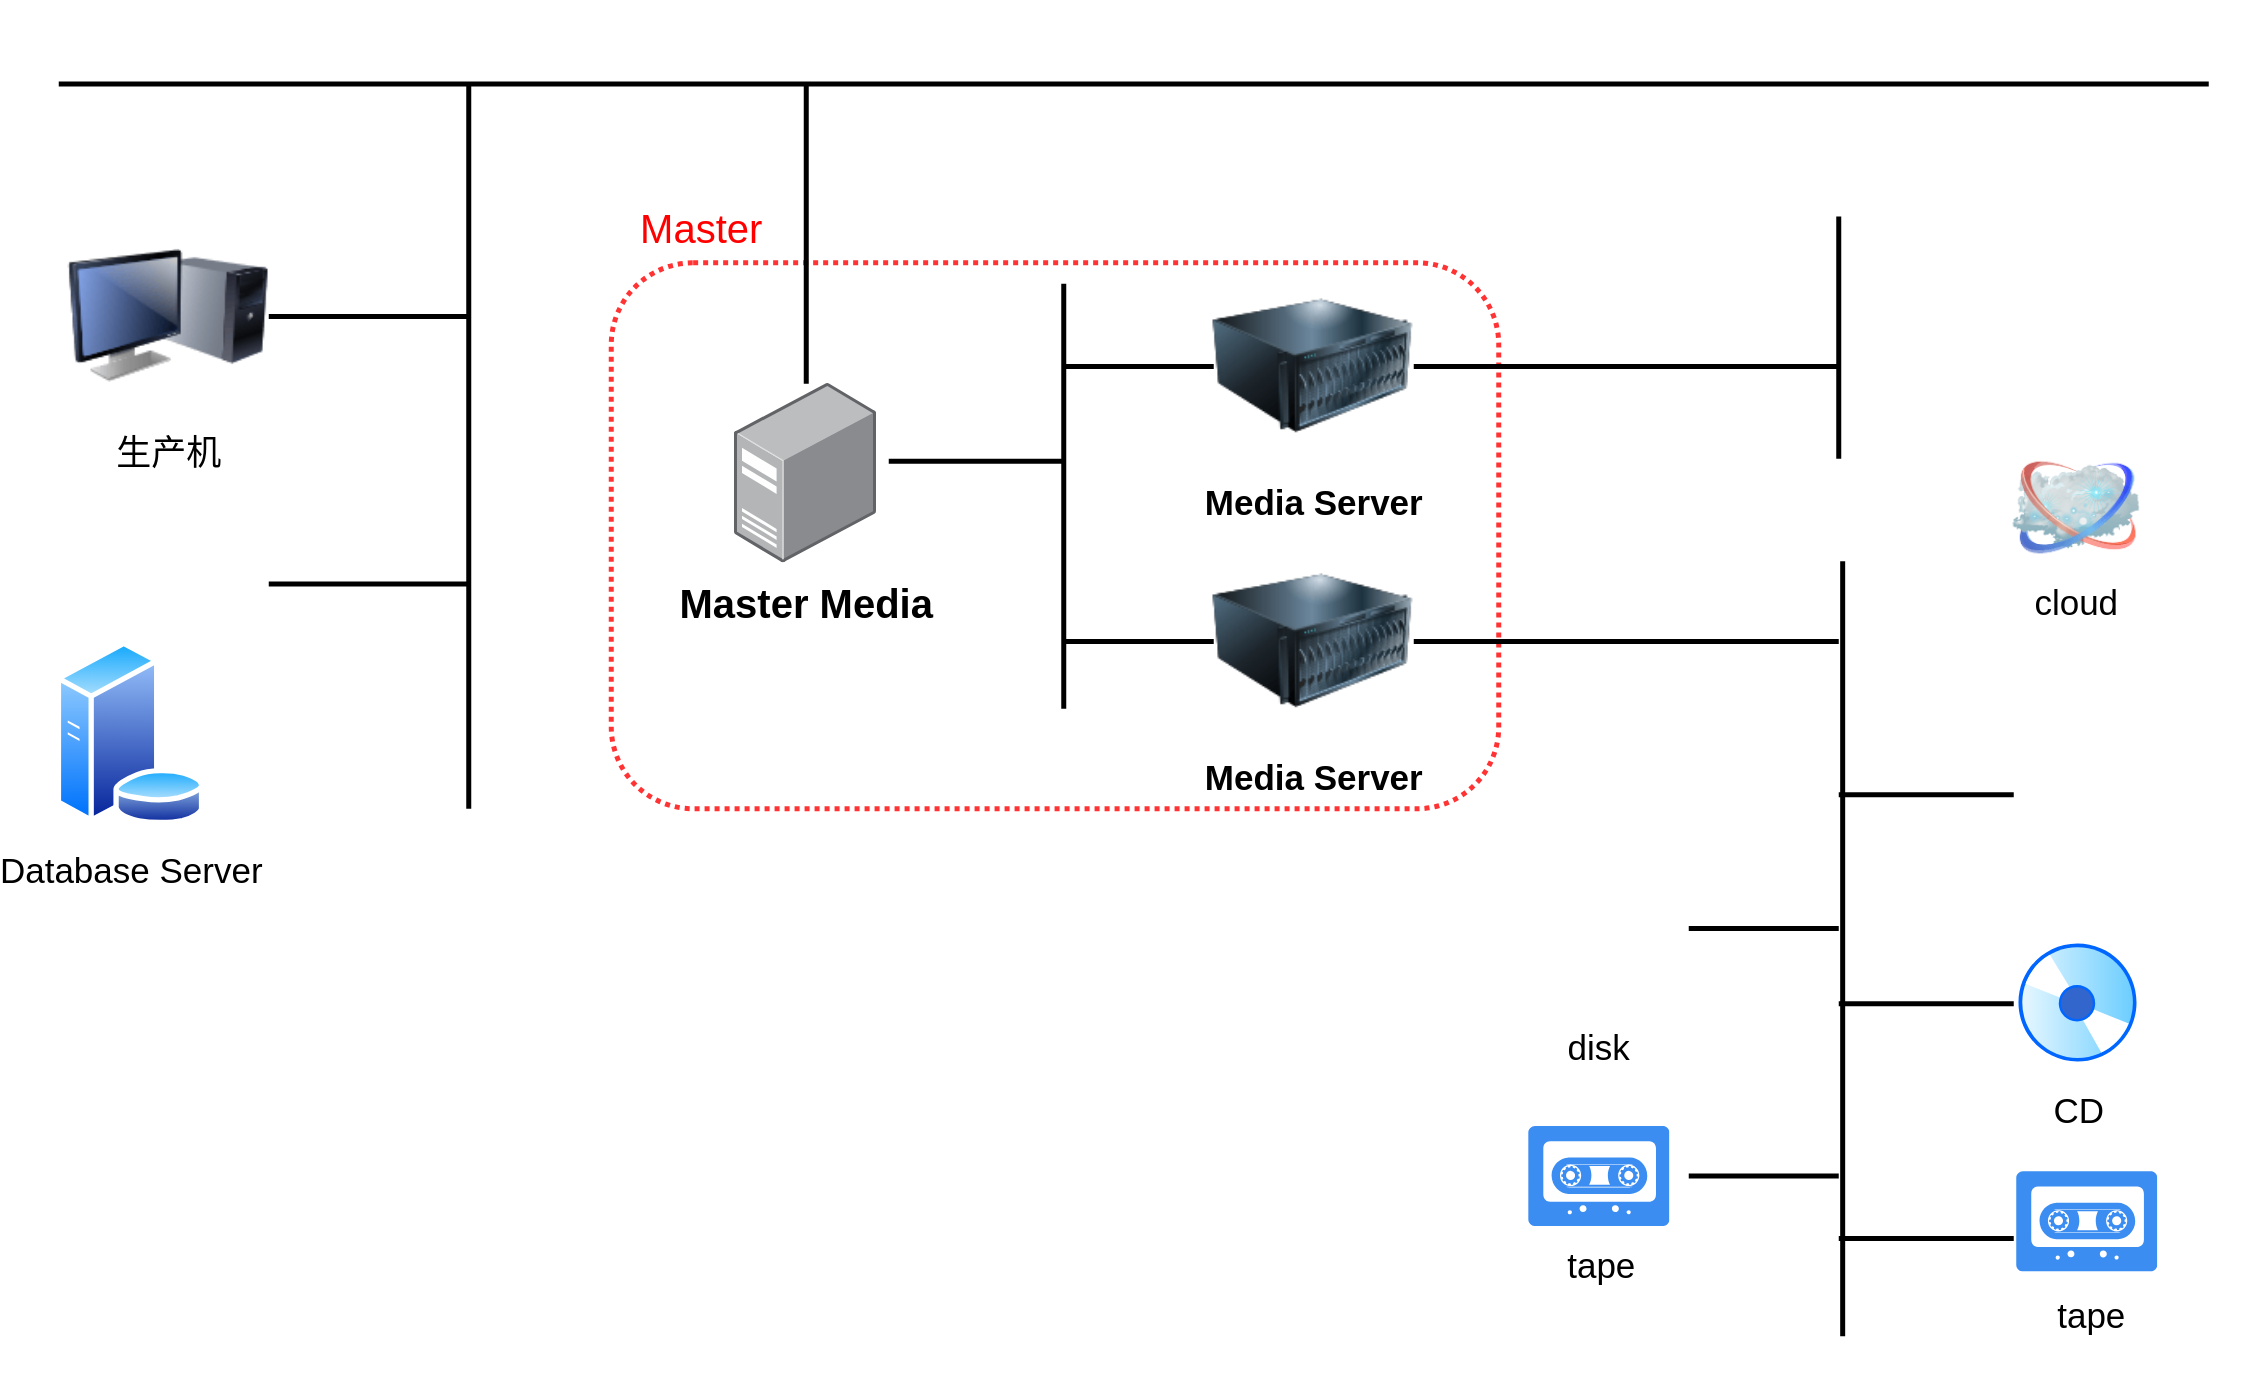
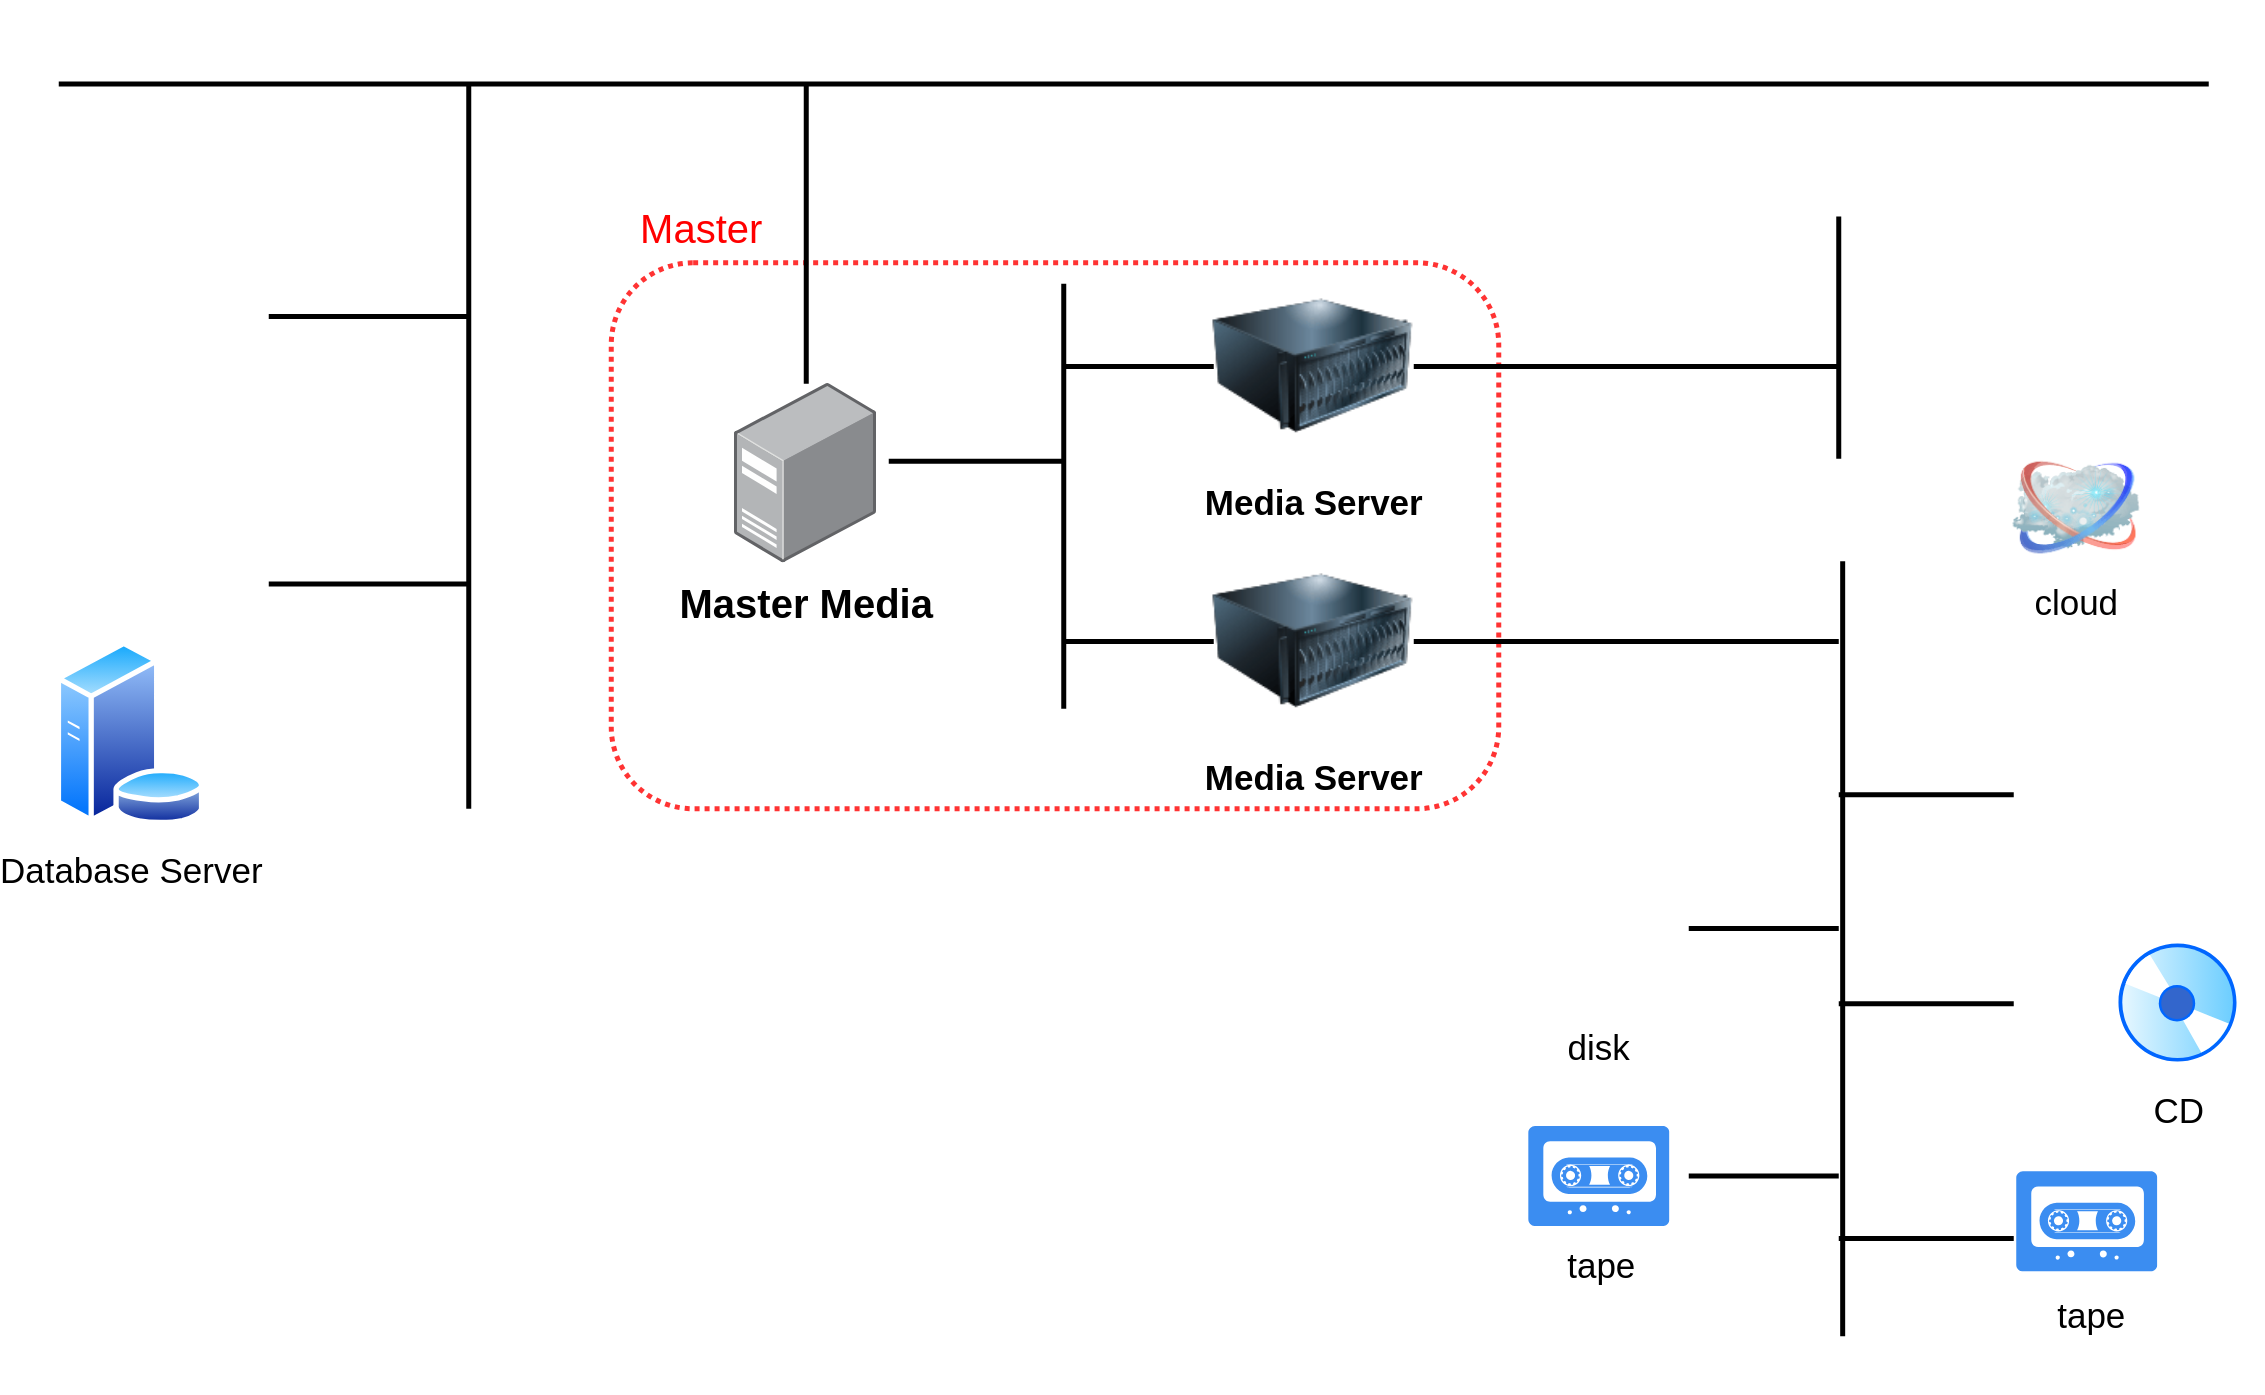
node "生产机": removed
node "CD": moved (2079, 1004) -> (2179, 1004)
